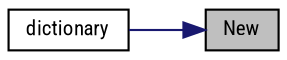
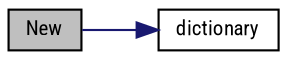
edge "dictionary" -> "New": reversed
